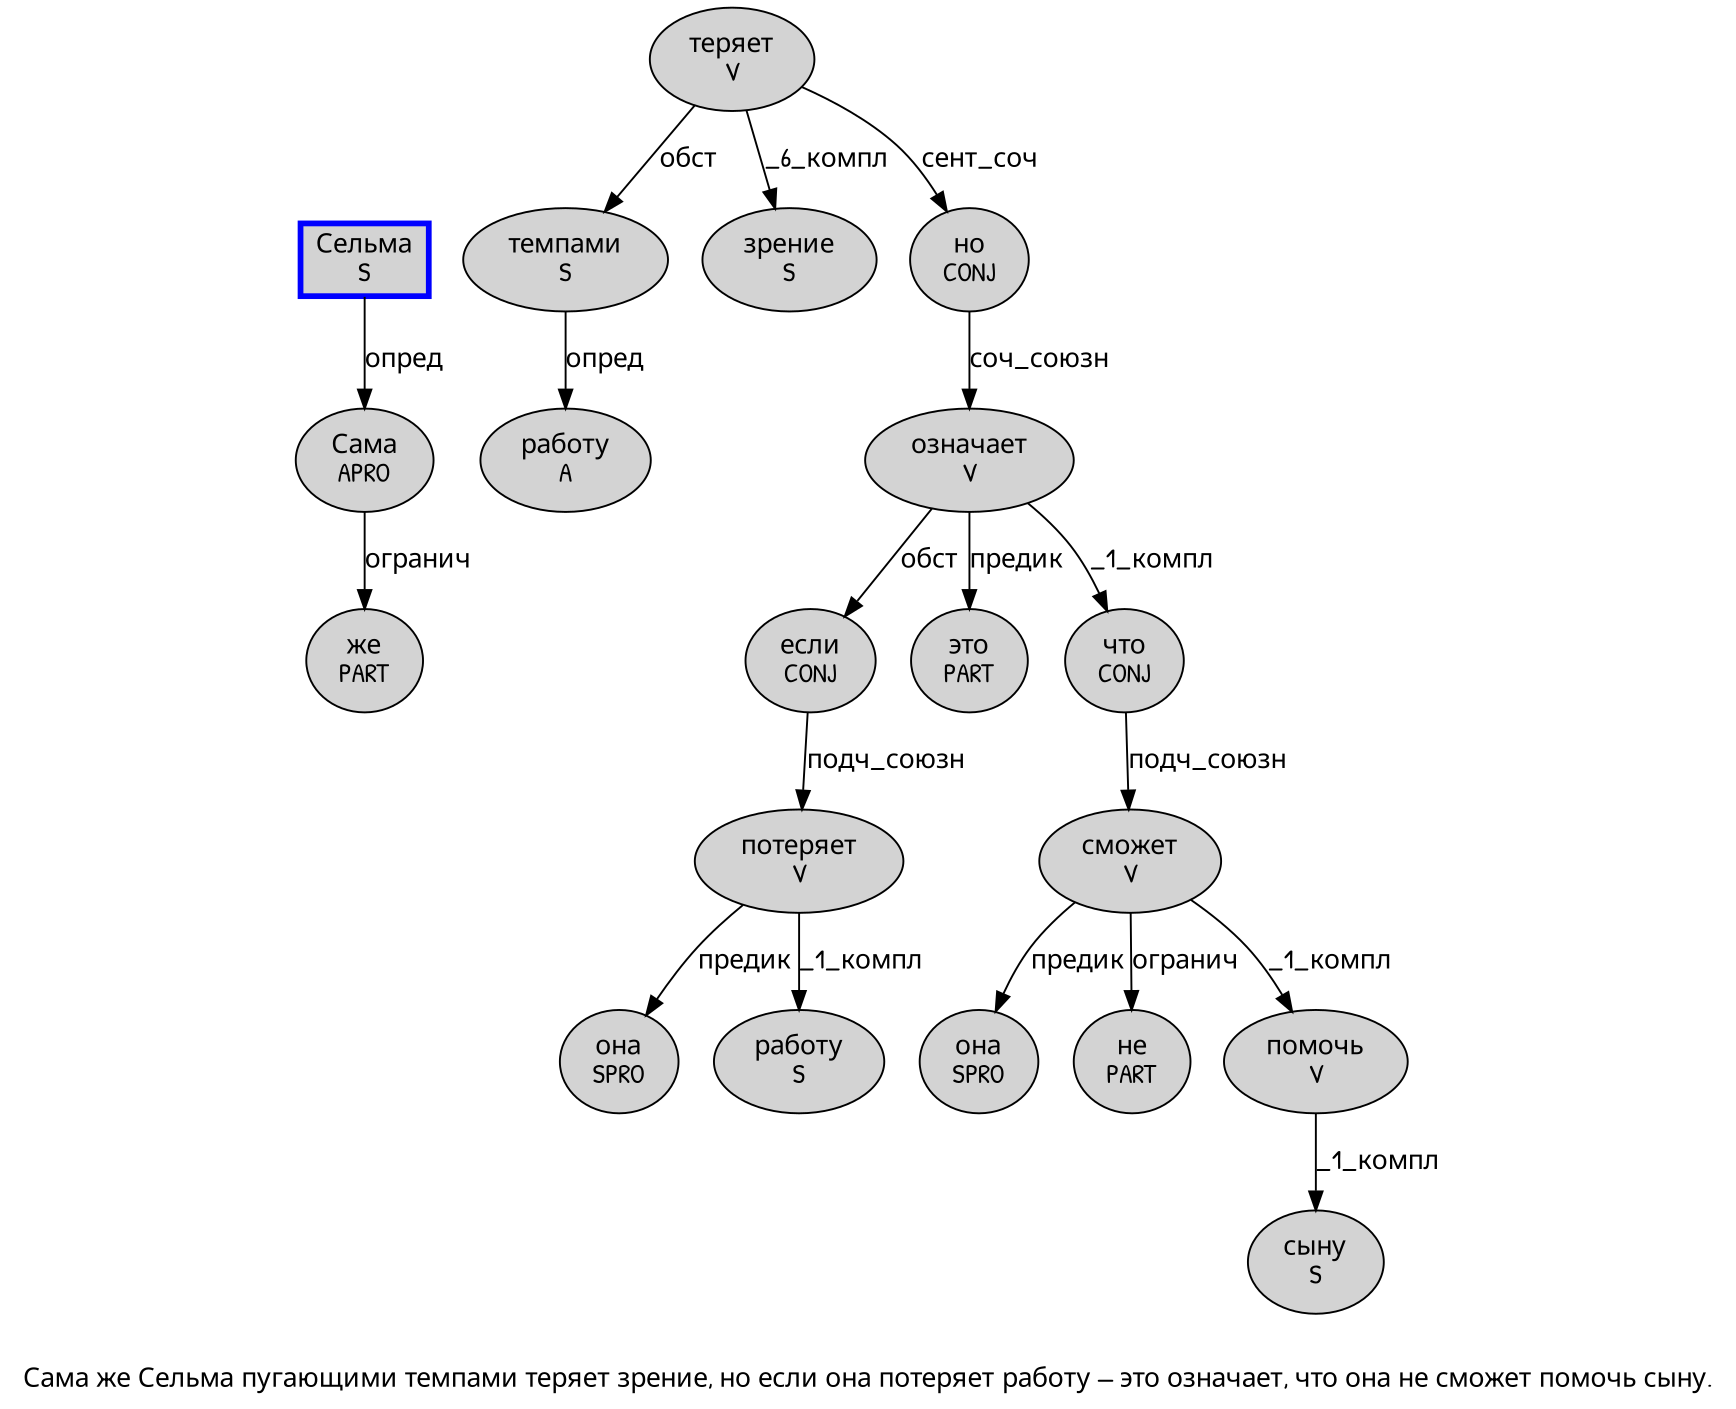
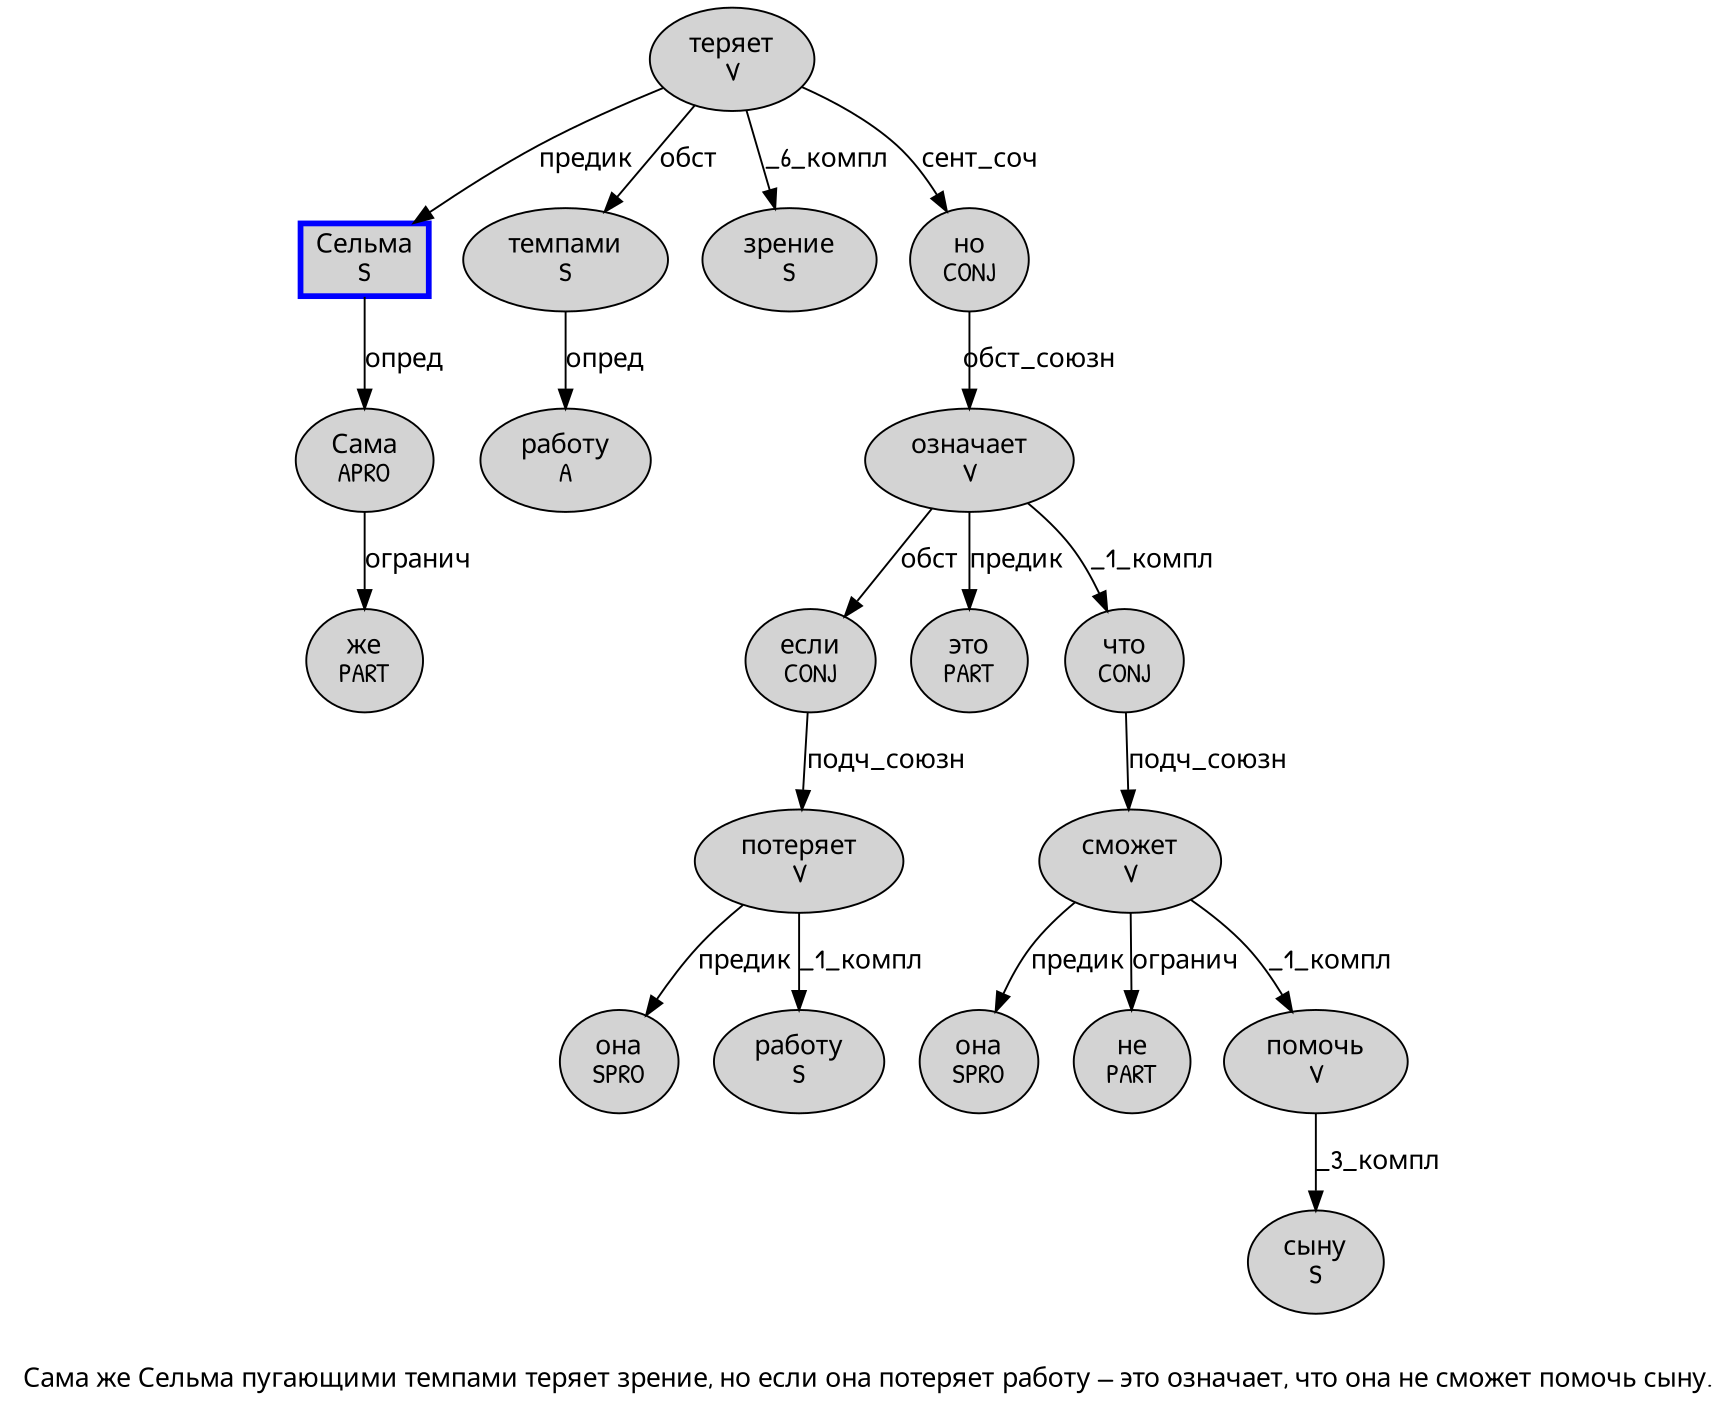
edge "теряет V" -> "Сельма S": added, label "предик"
edge "но CONJ" -> "означает V": label "соч_союзн" -> "обст_союзн"
edge "помочь V" -> "сыну S": label "_1_компл" -> "_3_компл"
